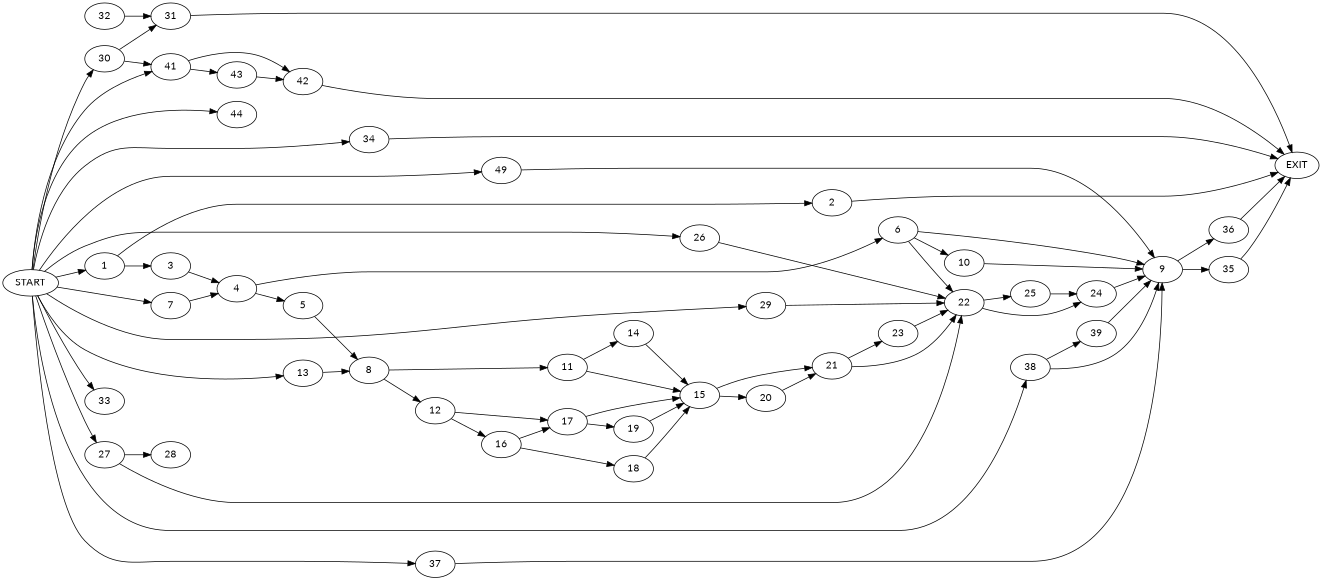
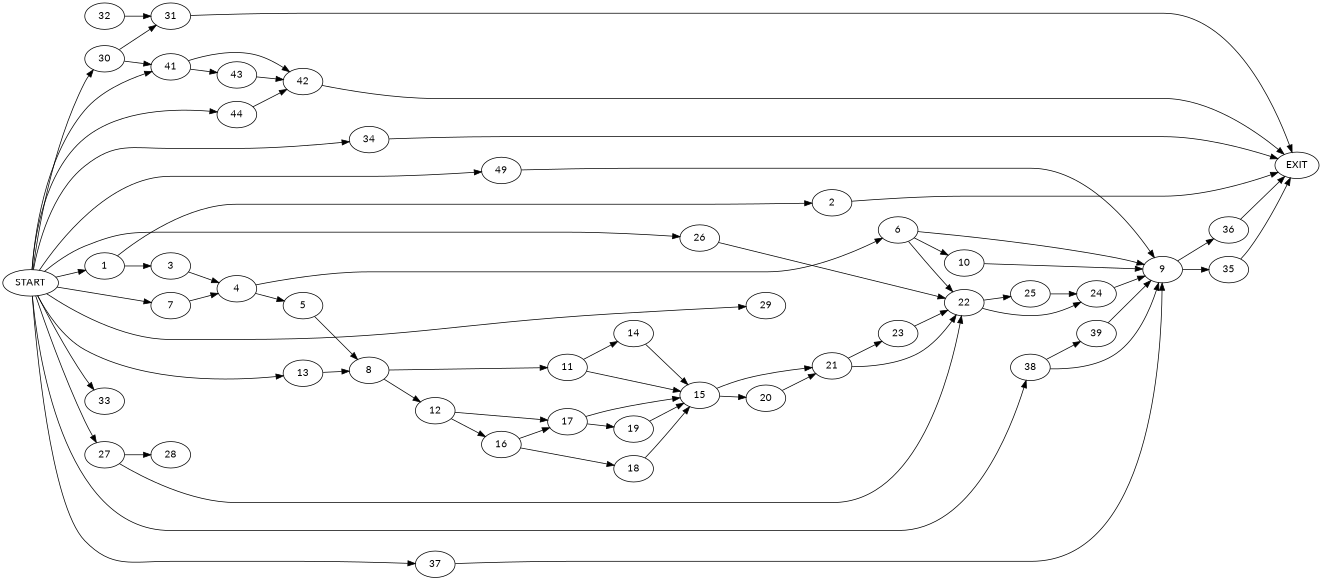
edge "44" -> "42": added
edge "29" -> "22": removed
